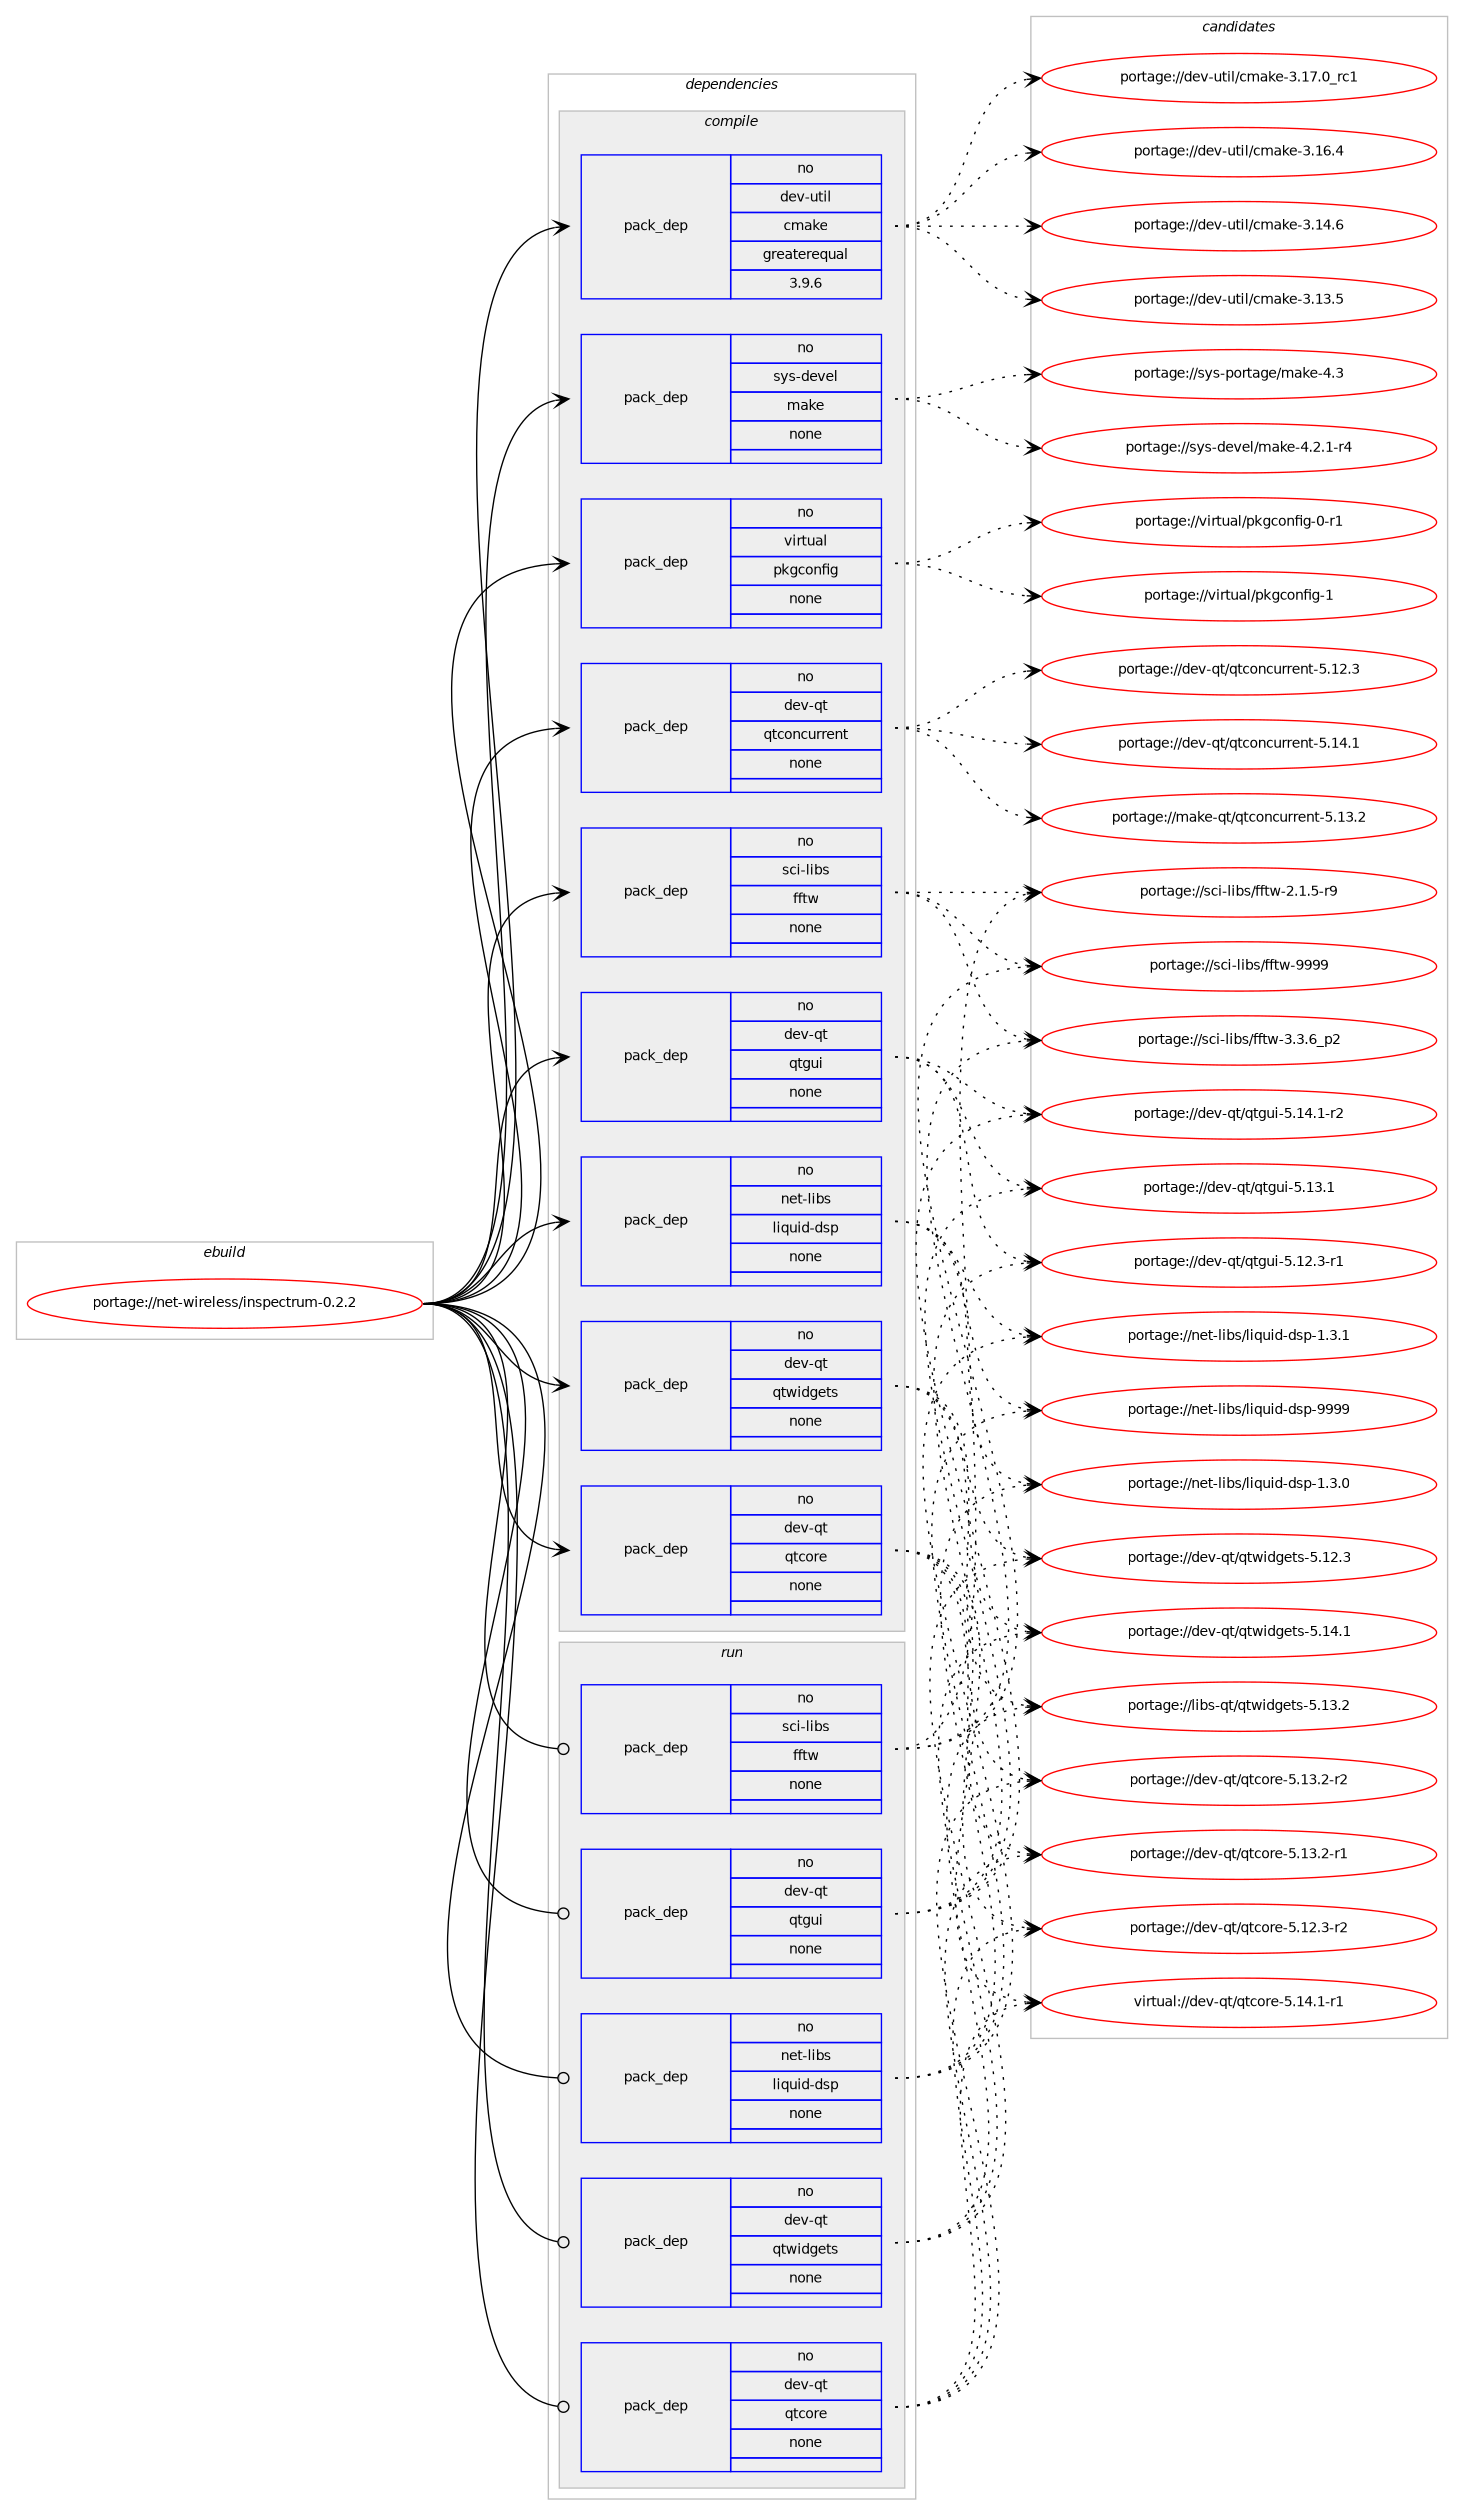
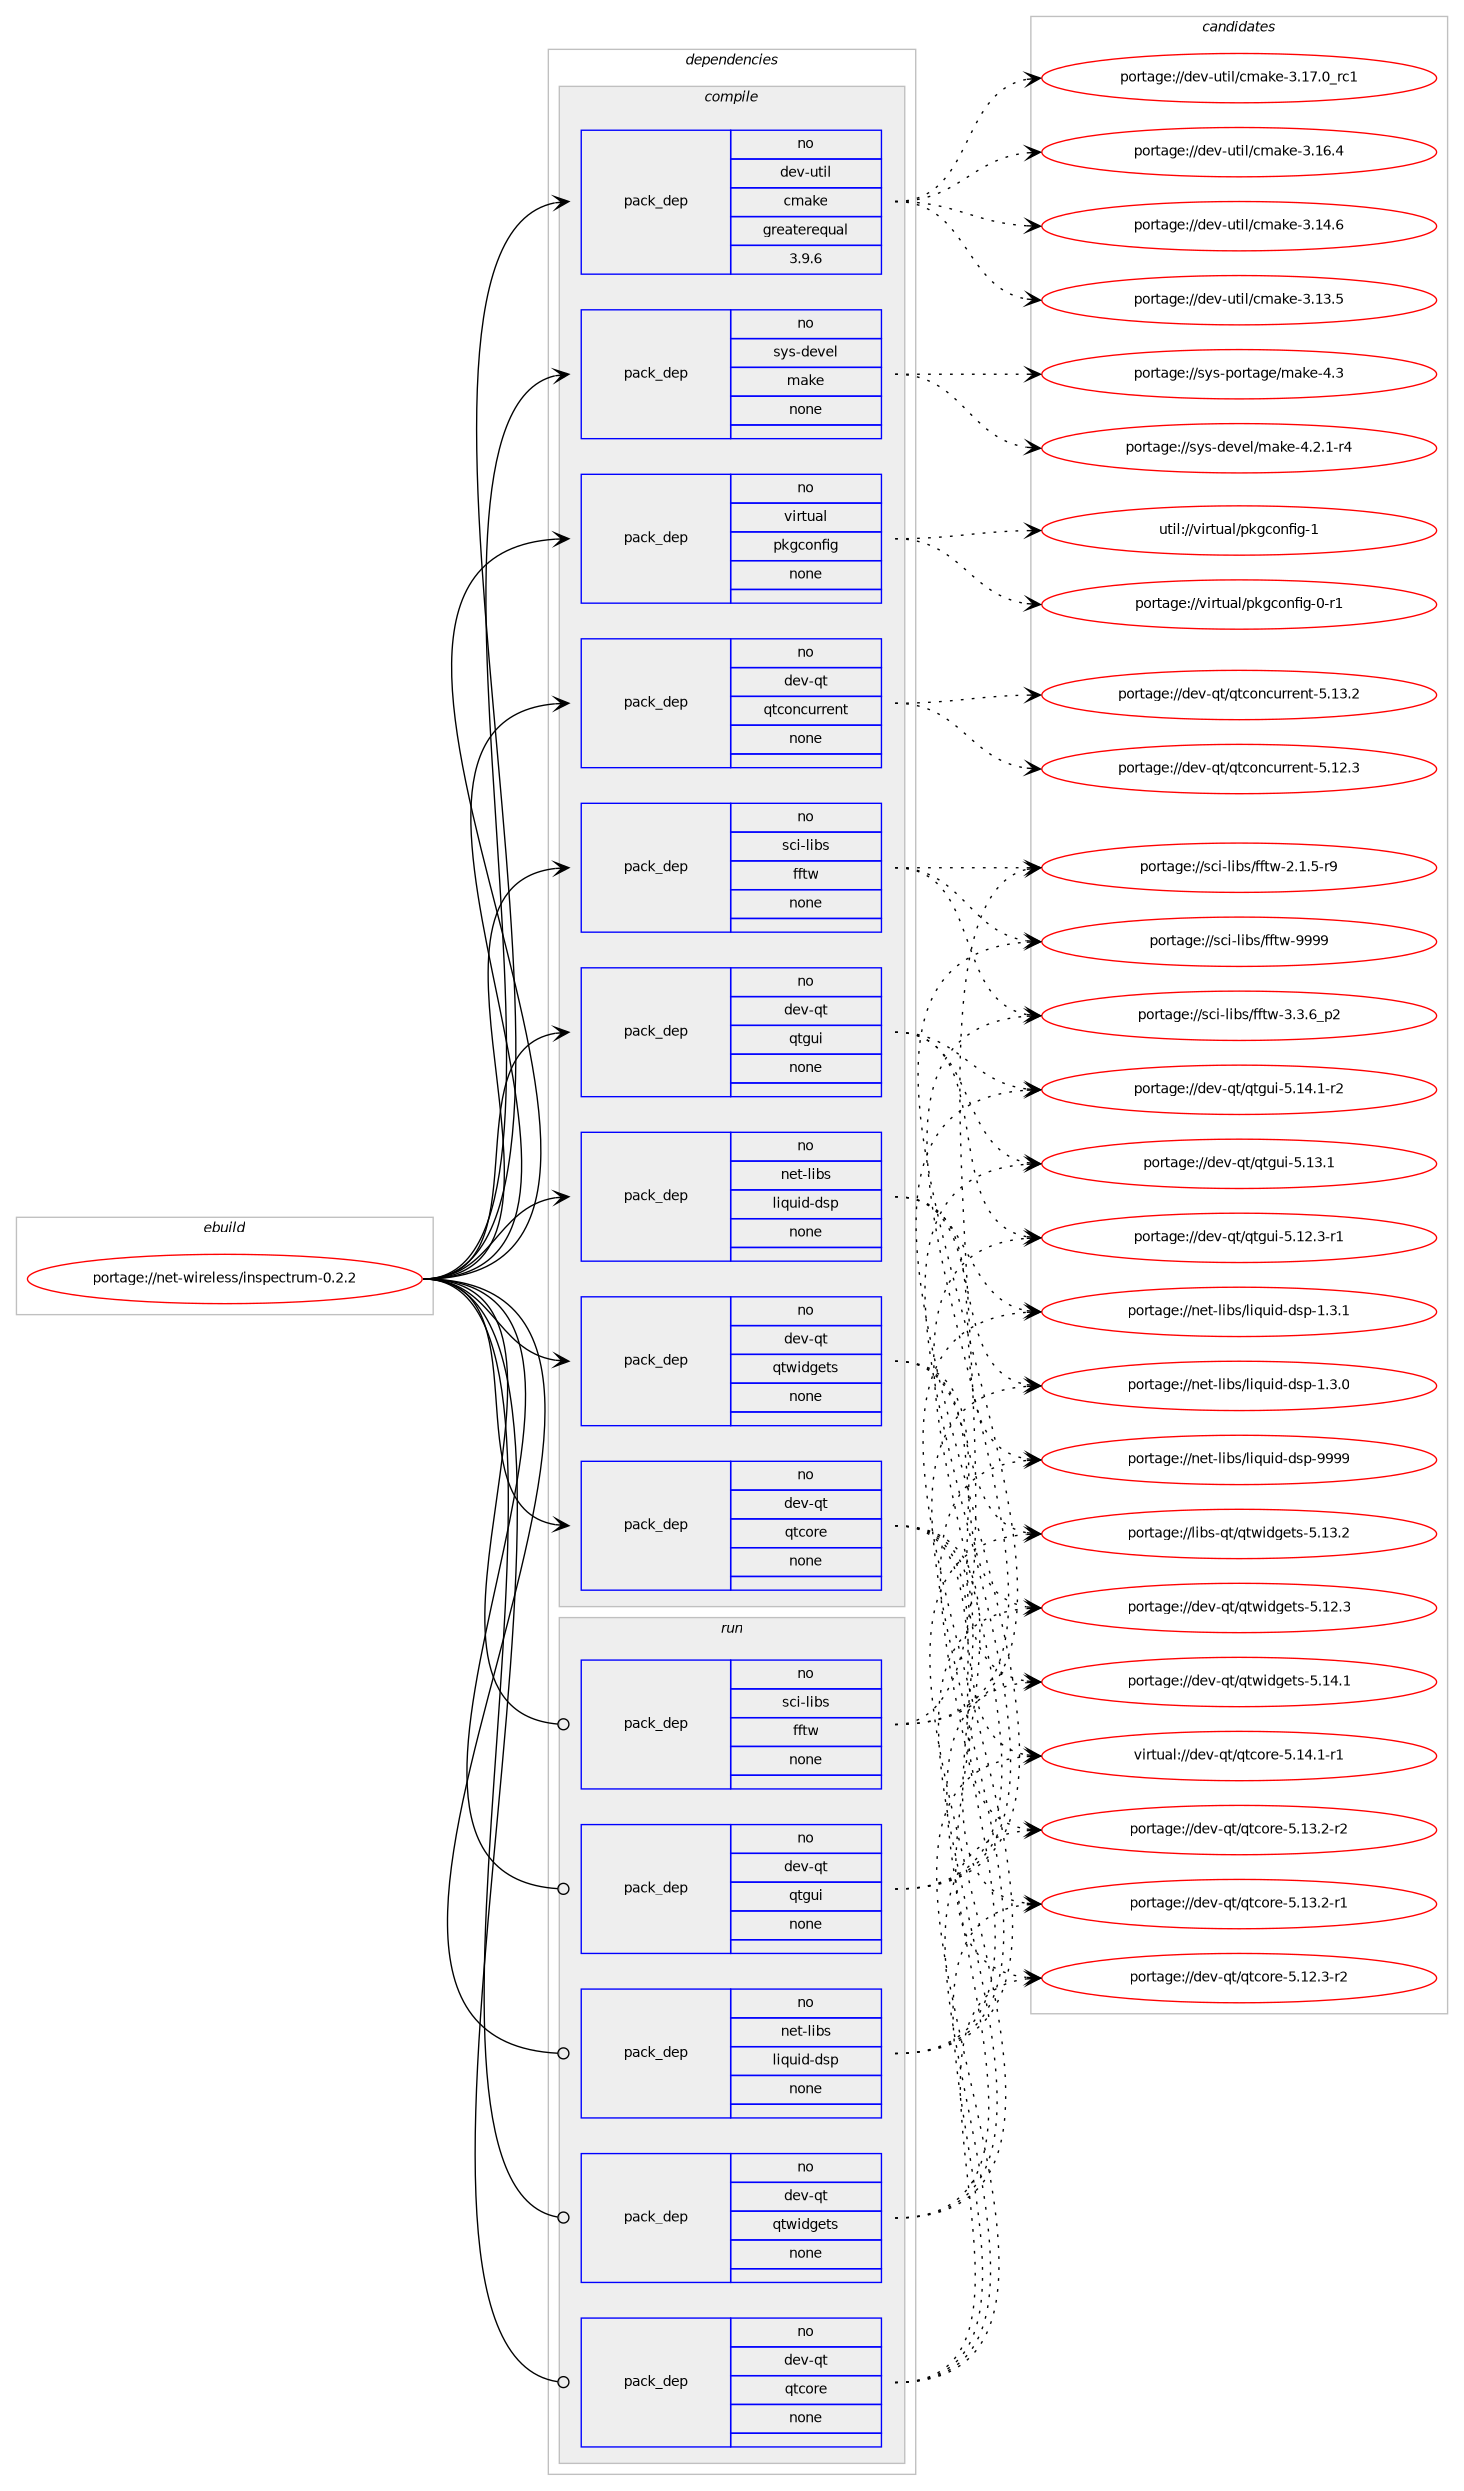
node "portage://virtual/pkgconfig-1": label "portage://virtual/pkgconfig-1" -> "util://virtual/pkgconfig-1"
node "portage://dev-qt/qtconcurrent-5.14.1": removed
node "portage://make-qt/qtconcurrent-5.13.2": label "portage://make-qt/qtconcurrent-5.13.2" -> "portage://dev-qt/qtconcurrent-5.13.2"
